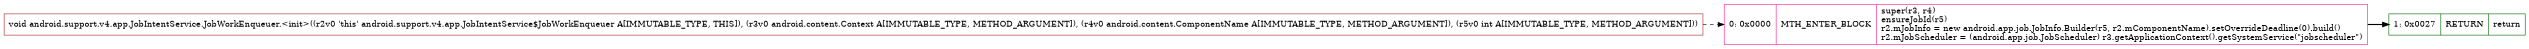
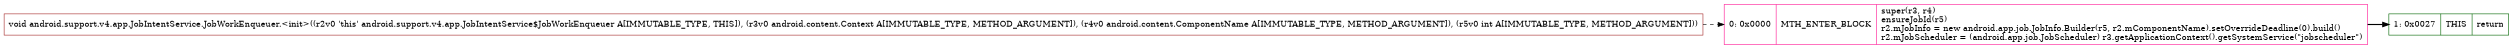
node "1: 0x0027": text "RETURN" -> "THIS"
